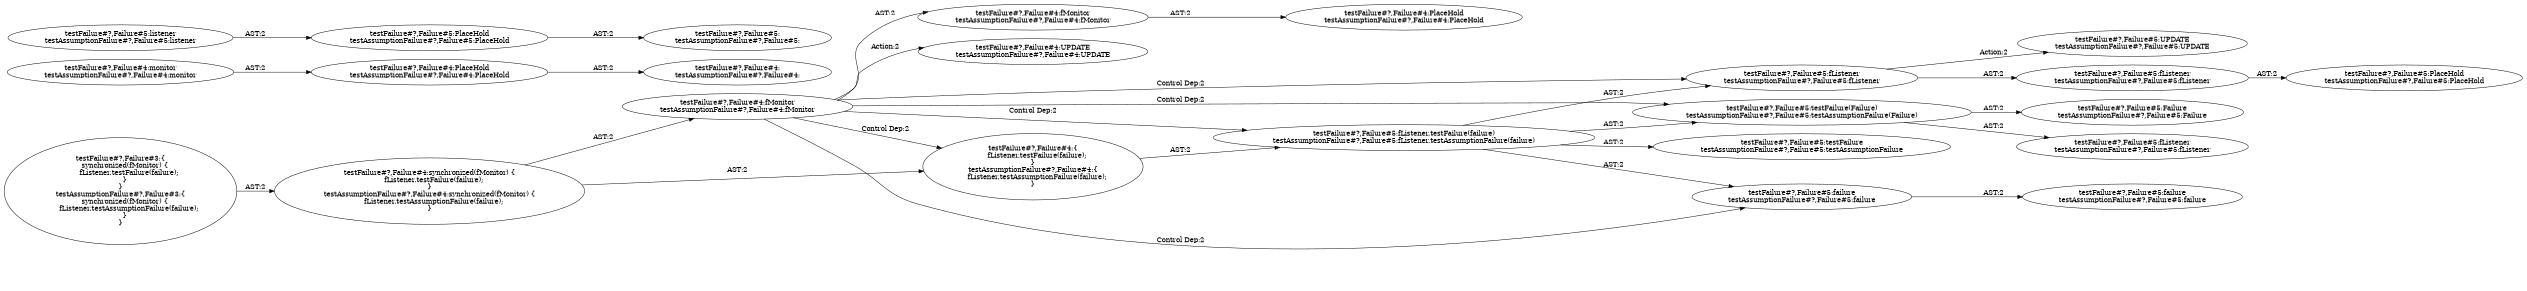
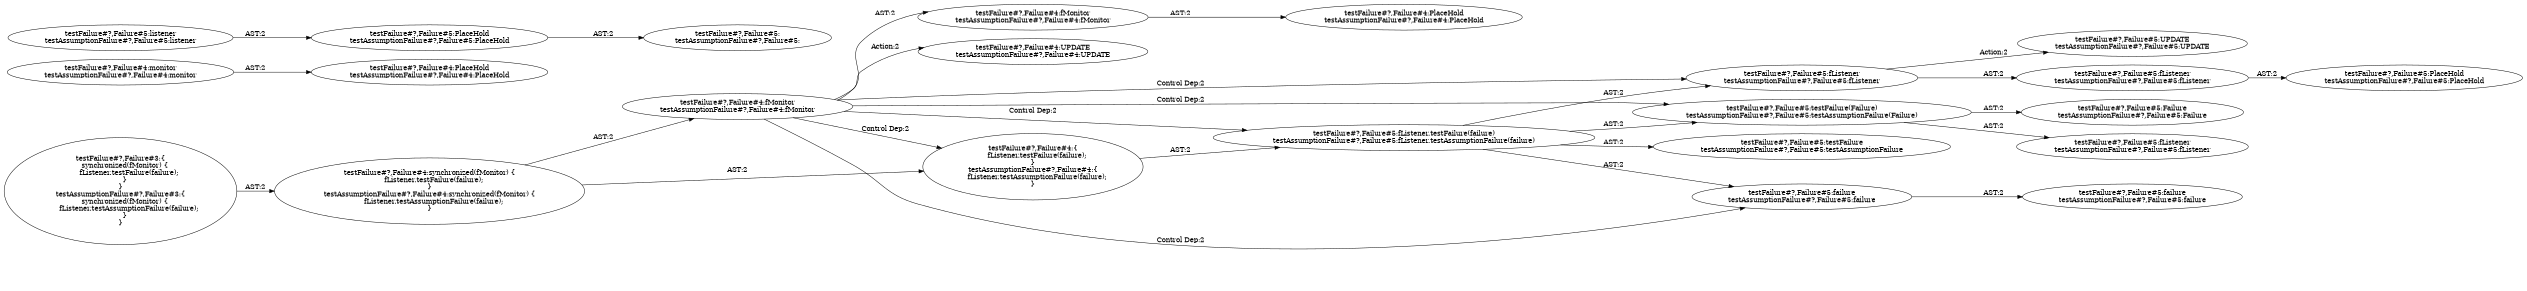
node "testFailure#?,Failure#4: testAssumptionFailure#?,Failure#4:": removed
